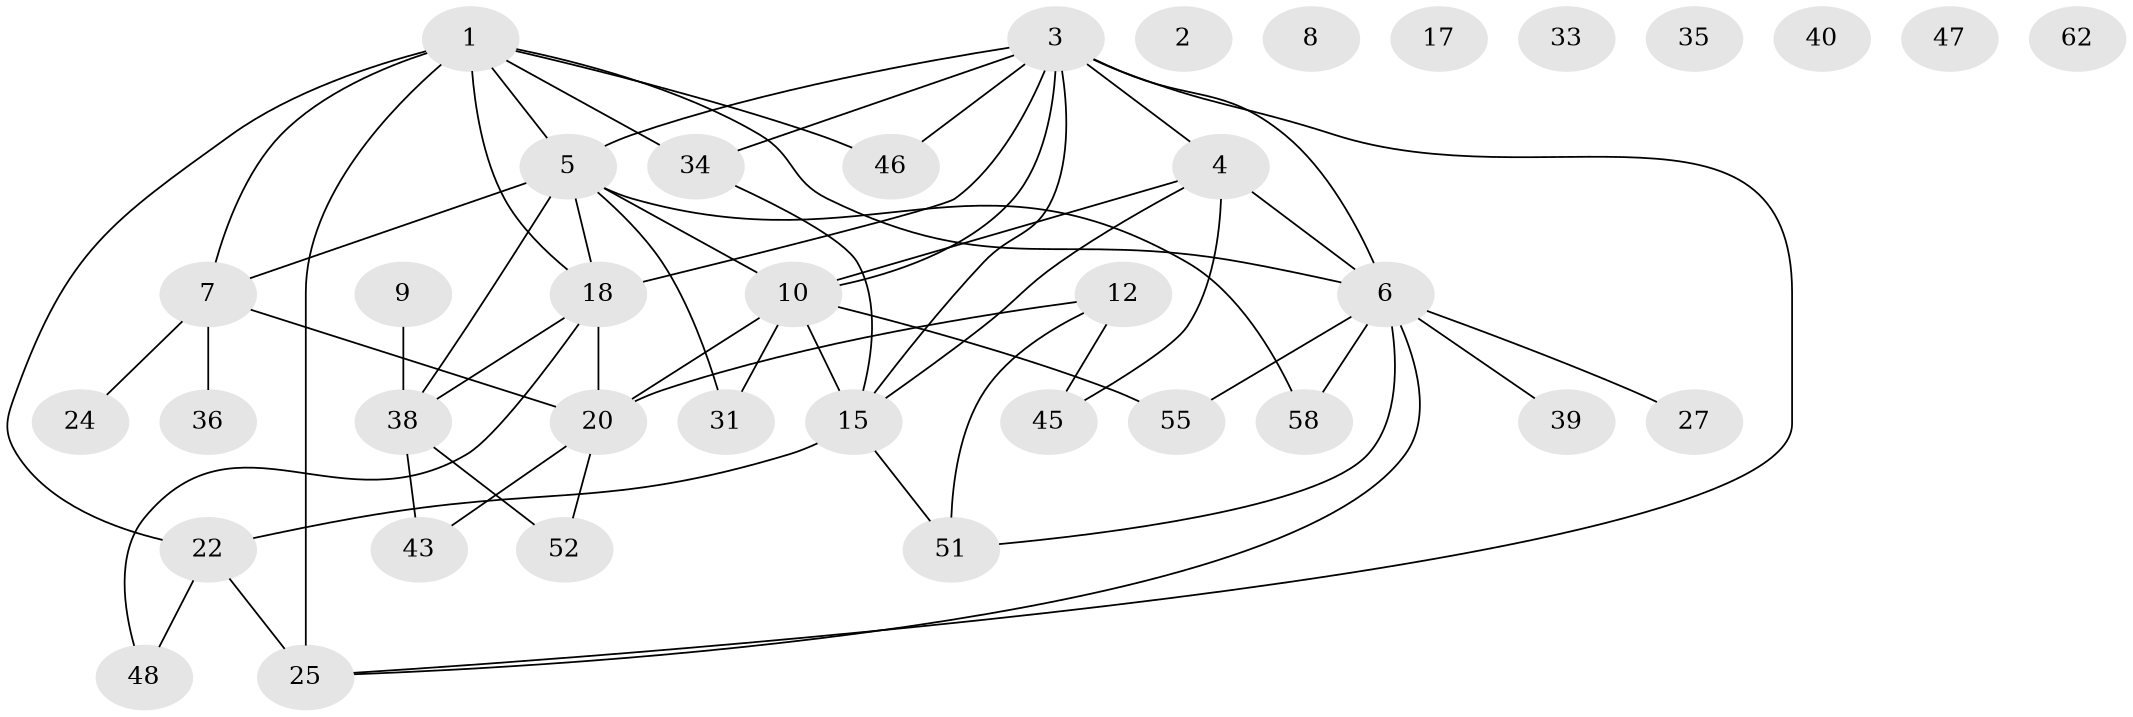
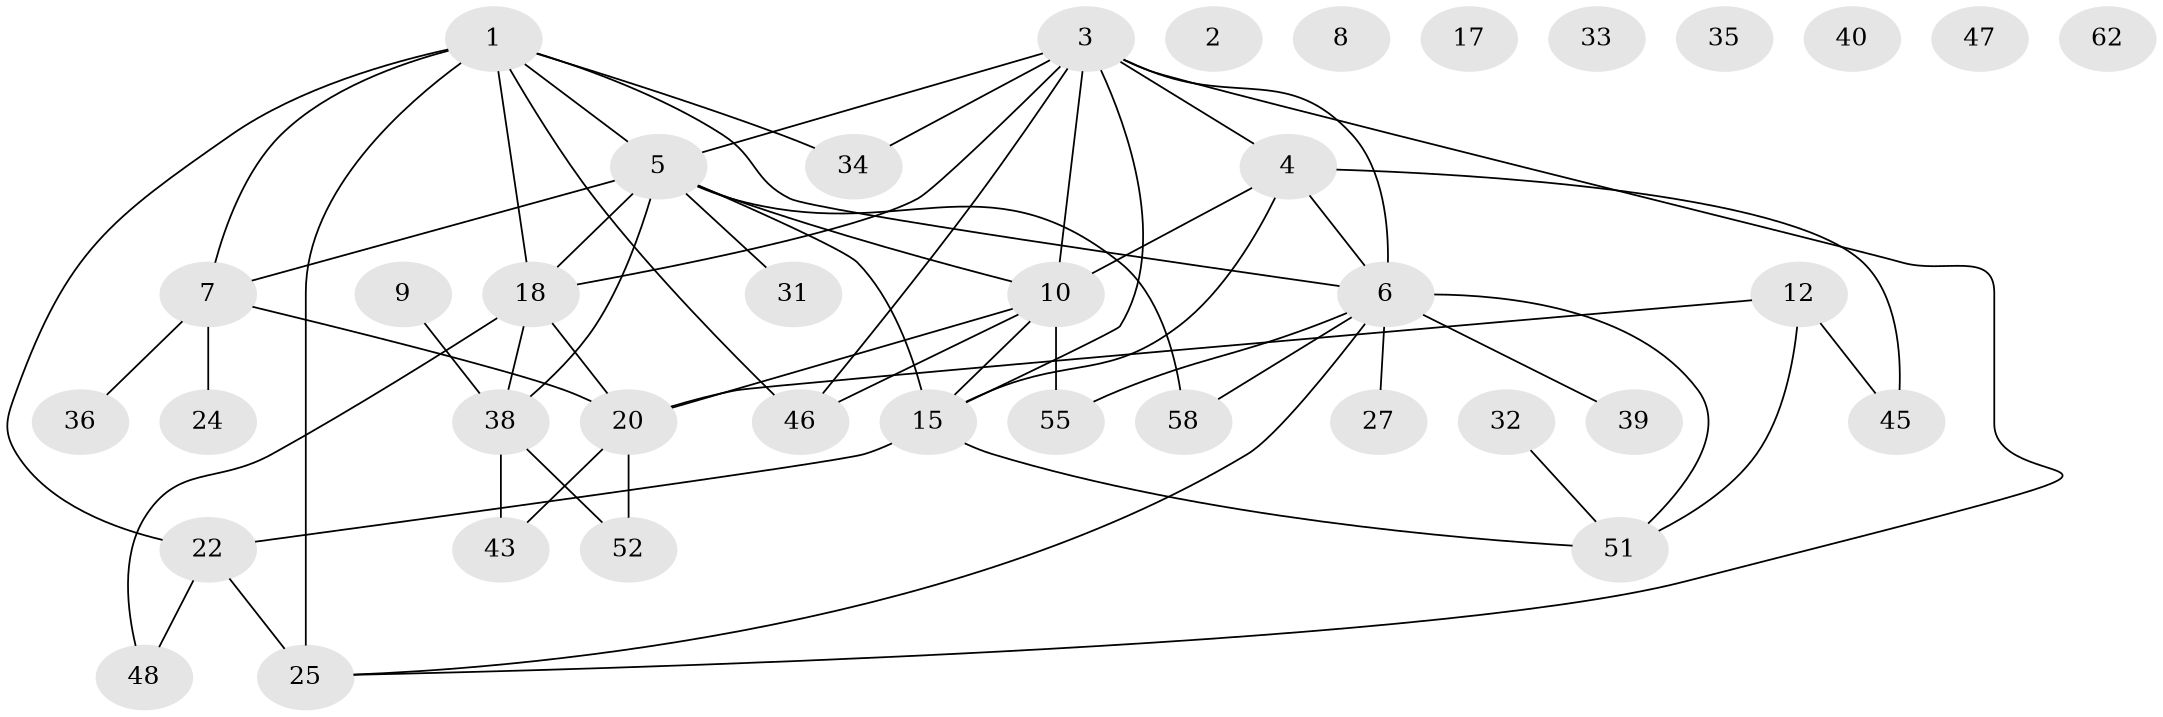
edge "34" -- "15": now "5" -- "15"
edge "10" -- "31": now "10" -- "46"
node "32": added
